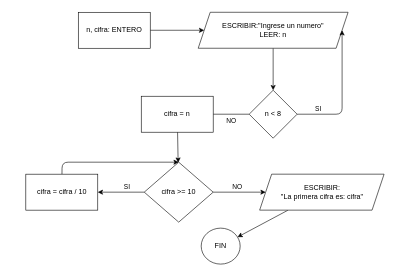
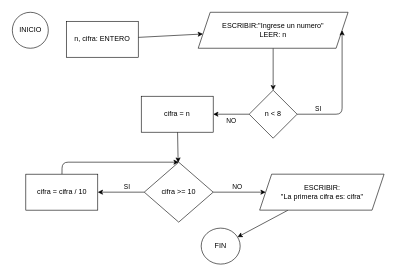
node "INICIO": added
node "n, cifra: ENTERO": moved (114, 30) -> (102, 39)
edge "cifra = n" -- "n < 8": arrowhead none -> classic
